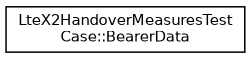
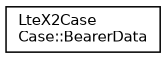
node "LteX2HandoverMeasuresTest Case::BearerData": label "LteX2HandoverMeasuresTest Case::BearerData" -> "LteX2Case Case::BearerData"
